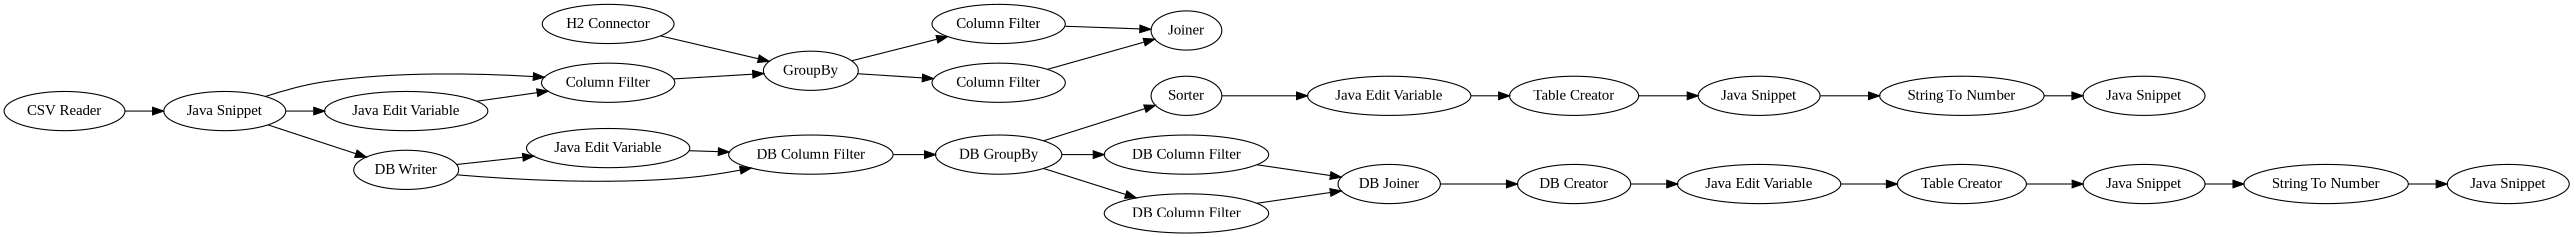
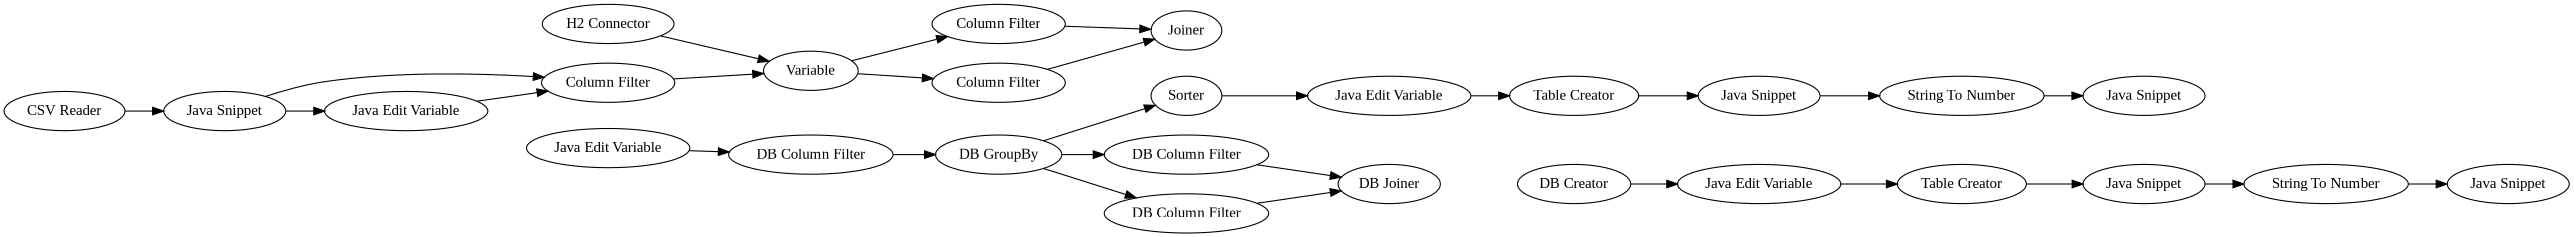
node "GroupBy": label "GroupBy" -> "Variable"
node "DB Writer": removed
edge "DB Joiner" -> "DB Creator": removed
